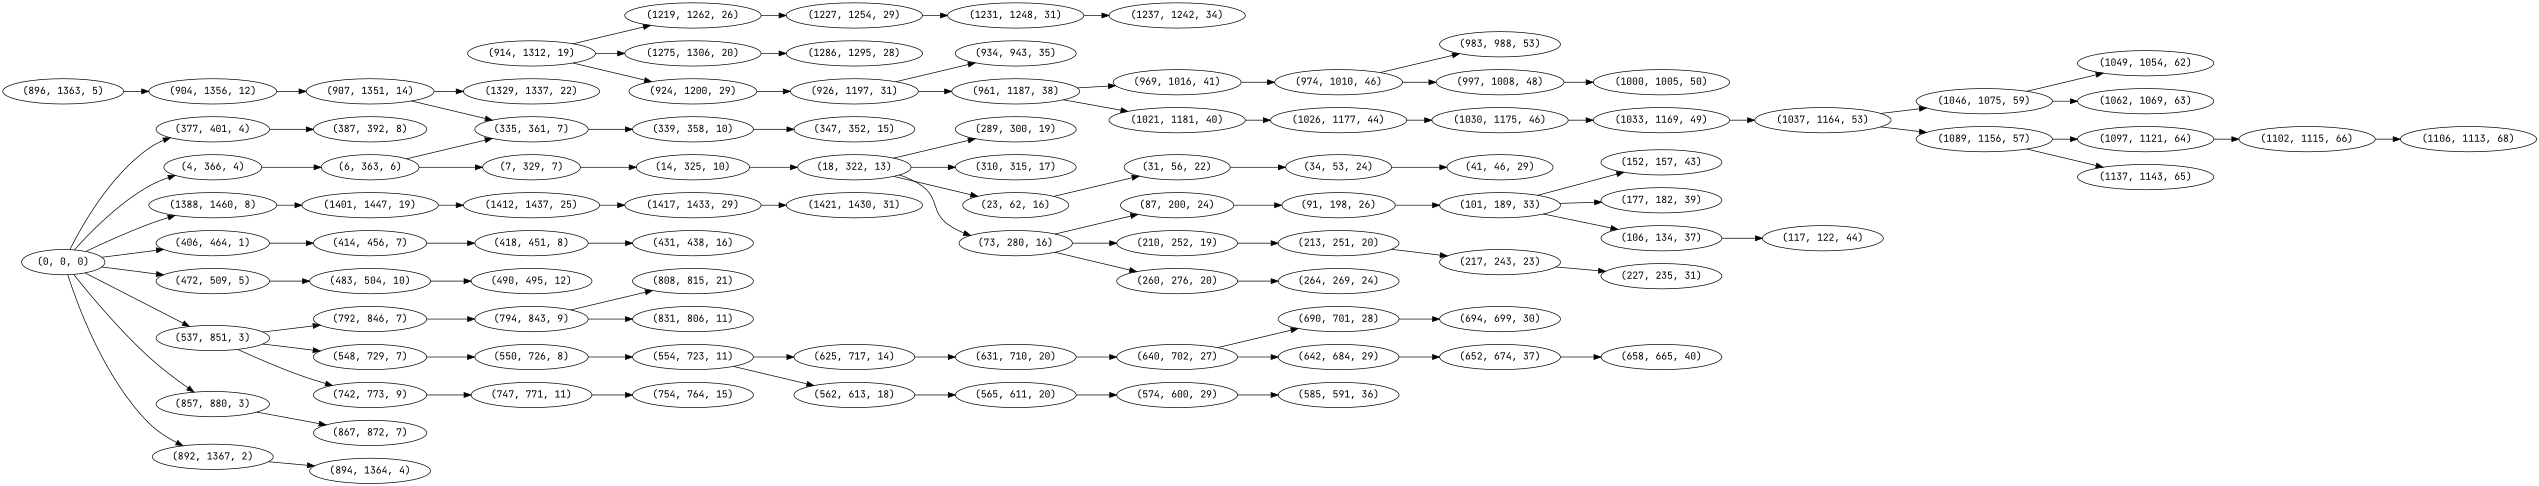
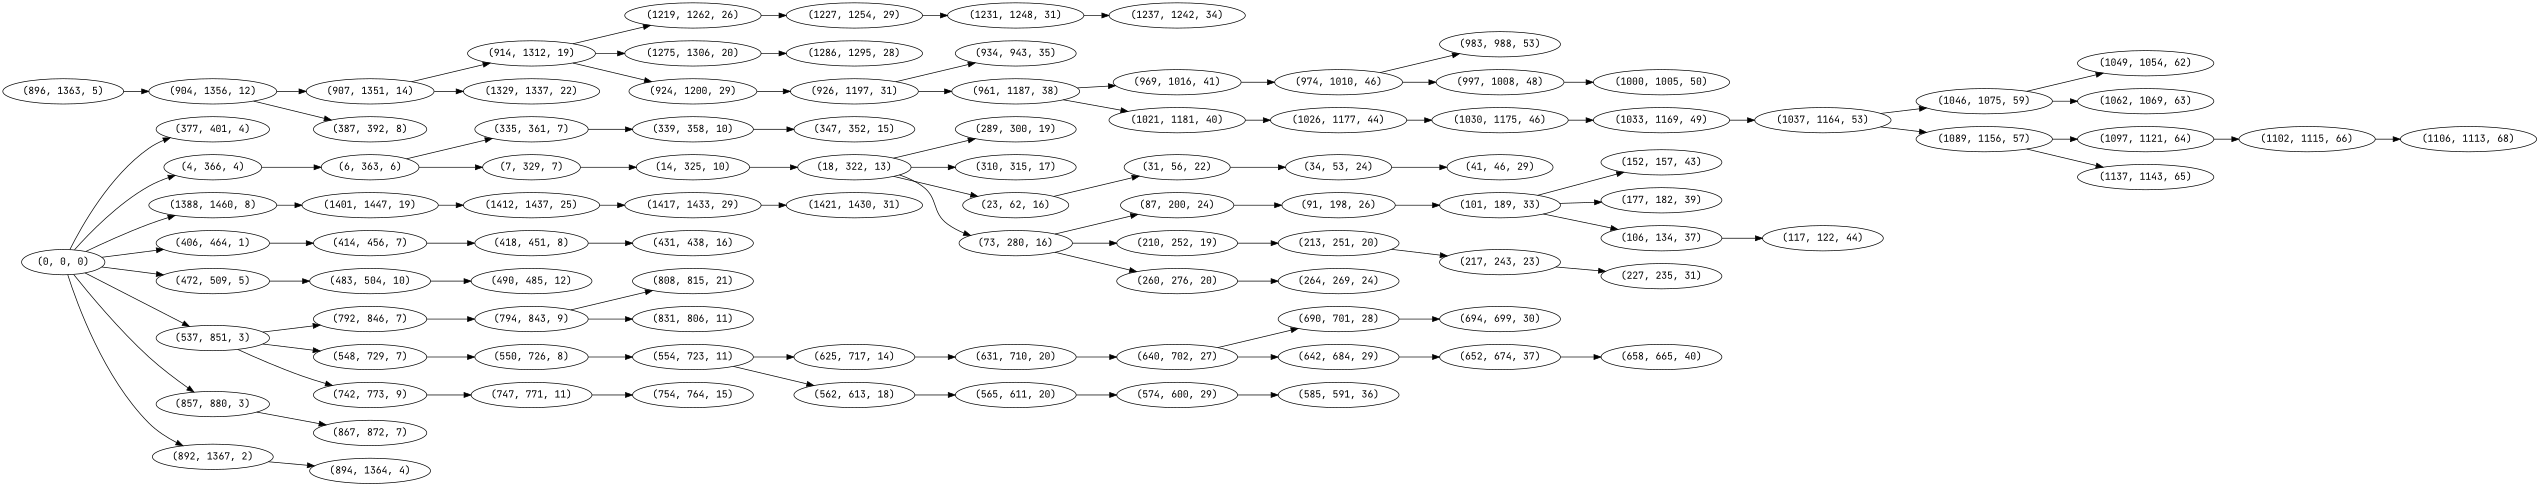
edge "(907, 1351, 14)" -> "(335, 361, 7)": now "(907, 1351, 14)" -> "(914, 1312, 19)"
edge "(377, 401, 4)" -> "(387, 392, 8)": now "(904, 1356, 12)" -> "(387, 392, 8)"
node "(490, 495, 12)": label "(490, 495, 12)" -> "(490, 485, 12)"
